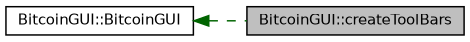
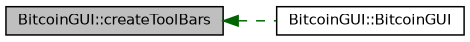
edge "BitcoinGUI::createToolBars" -> "BitcoinGUI::BitcoinGUI": reversed
